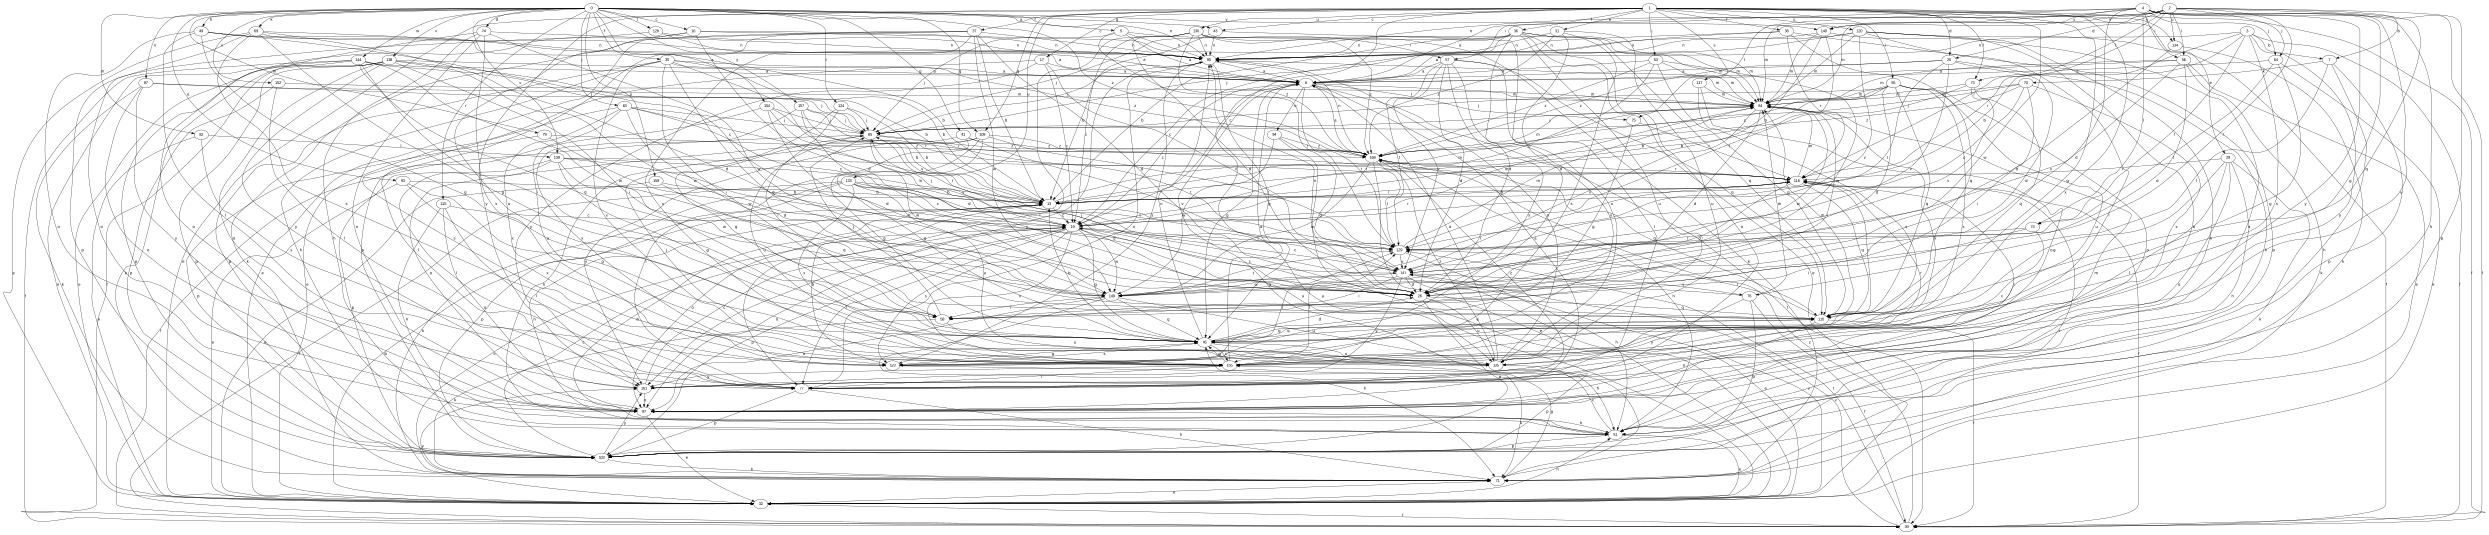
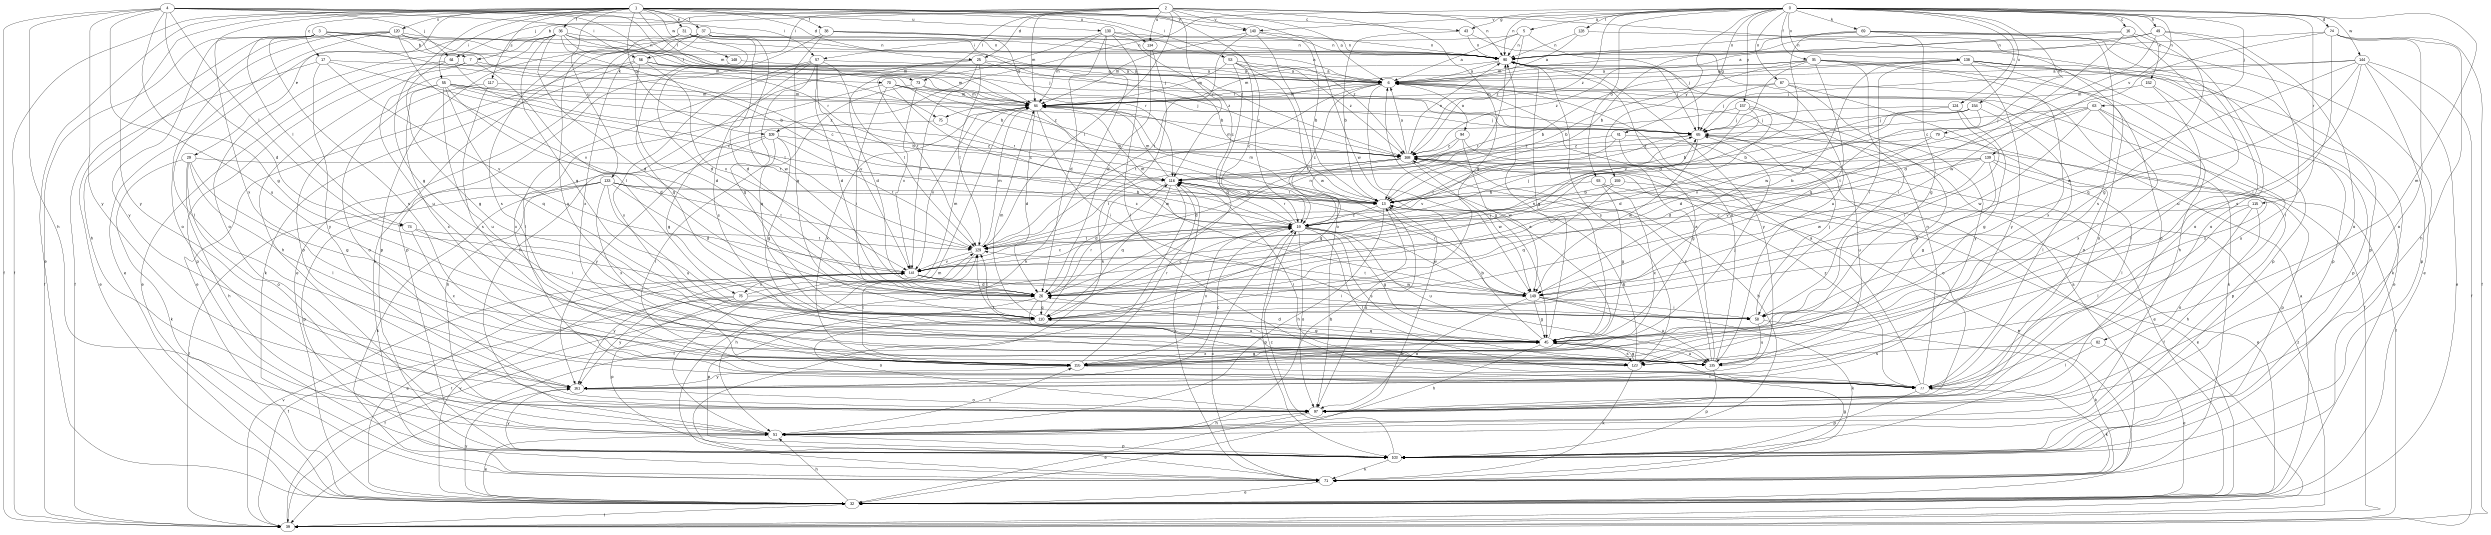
node "148": added
edge "82" -> "139": now "82" -> "77"
edge "168" -> "39": added, label "f"
